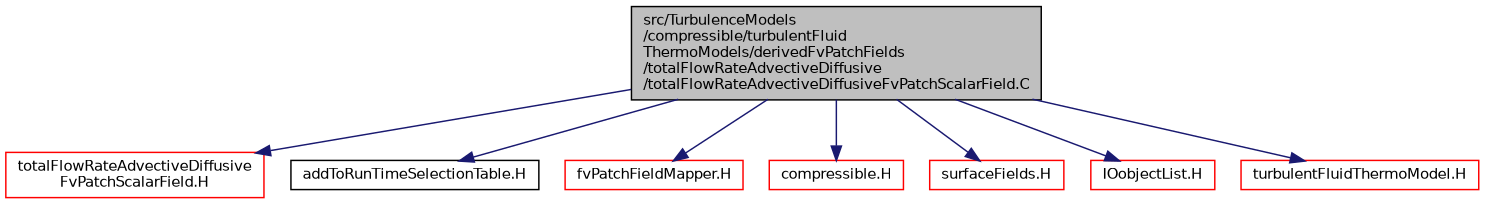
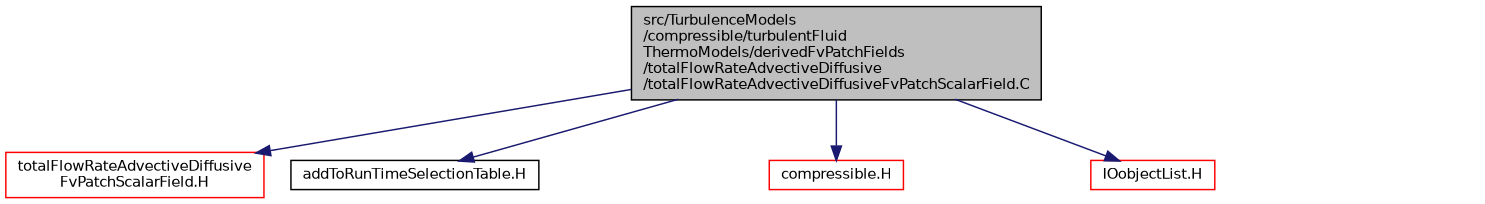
node "fvPatchFieldMapper.H": removed
node "surfaceFields.H": removed
node "turbulentFluidThermoModel.H": removed
